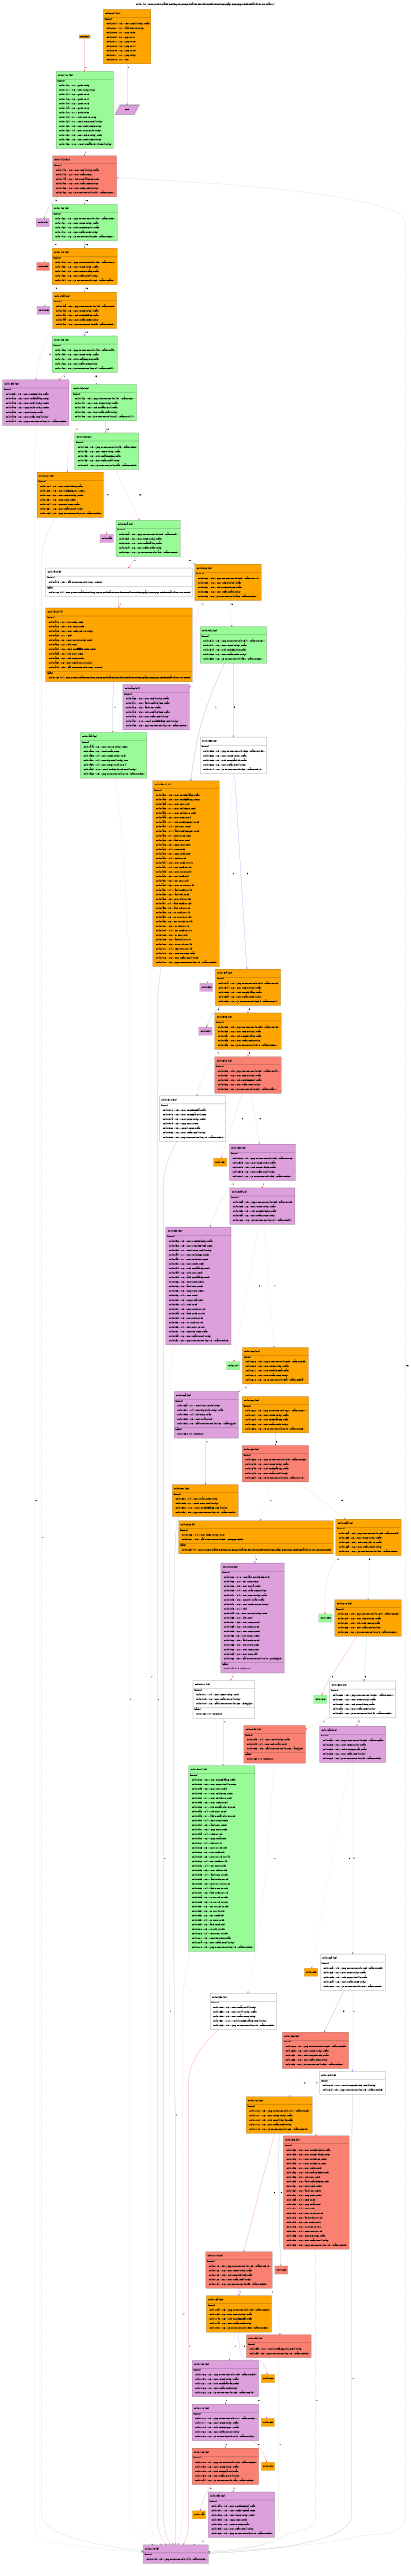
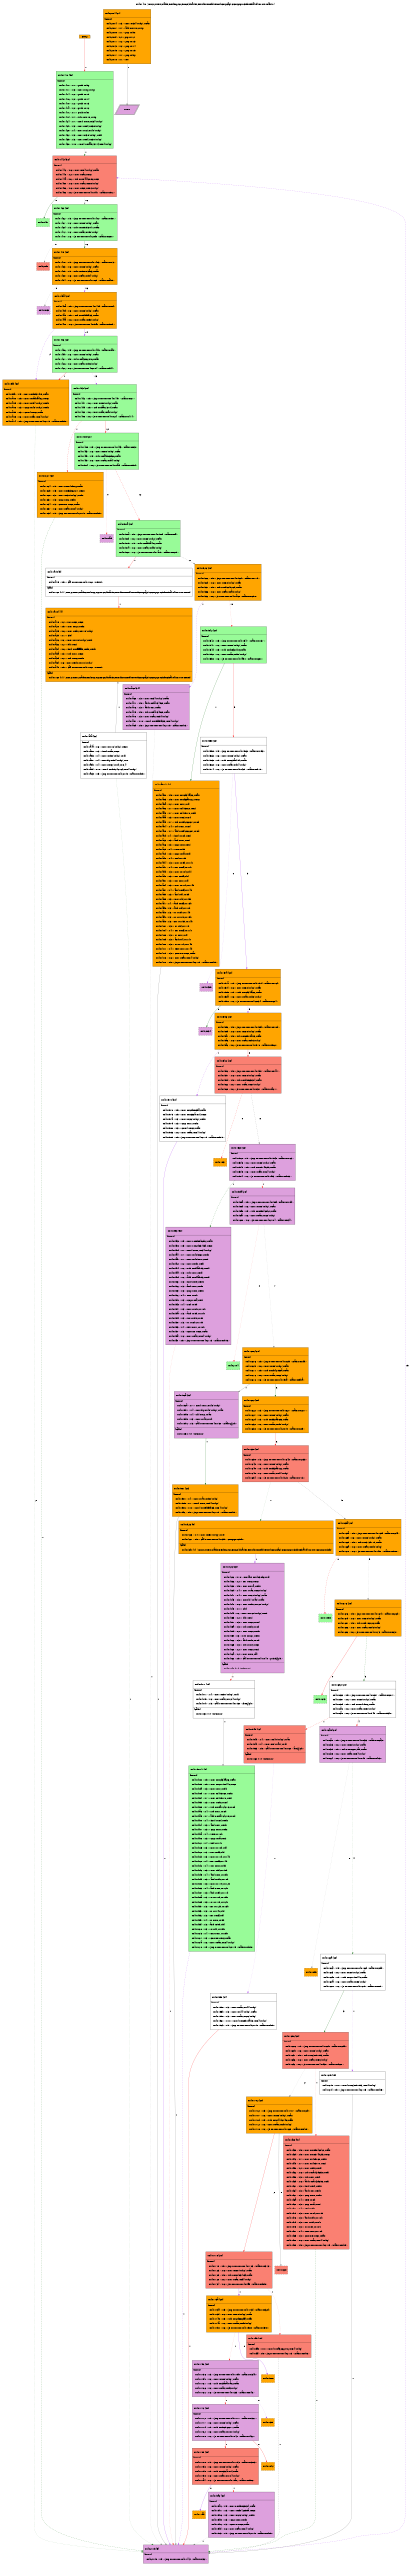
node "Desktop": label "Desktop" -> "Entry"
node "Exit": label "Exit" -> "Users"
node "0x401dd1": fillcolor plum -> palegreen
node "0x4019fb [30]": fillcolor plum -> orange
edge "0x401a1e [44]" -> "0x401a4a [36]": reversed
node "0x401a4a [36]": fillcolor palegreen -> white
edge "0x401606 [28]" -> "0x401622 [28]": added, label "6"
